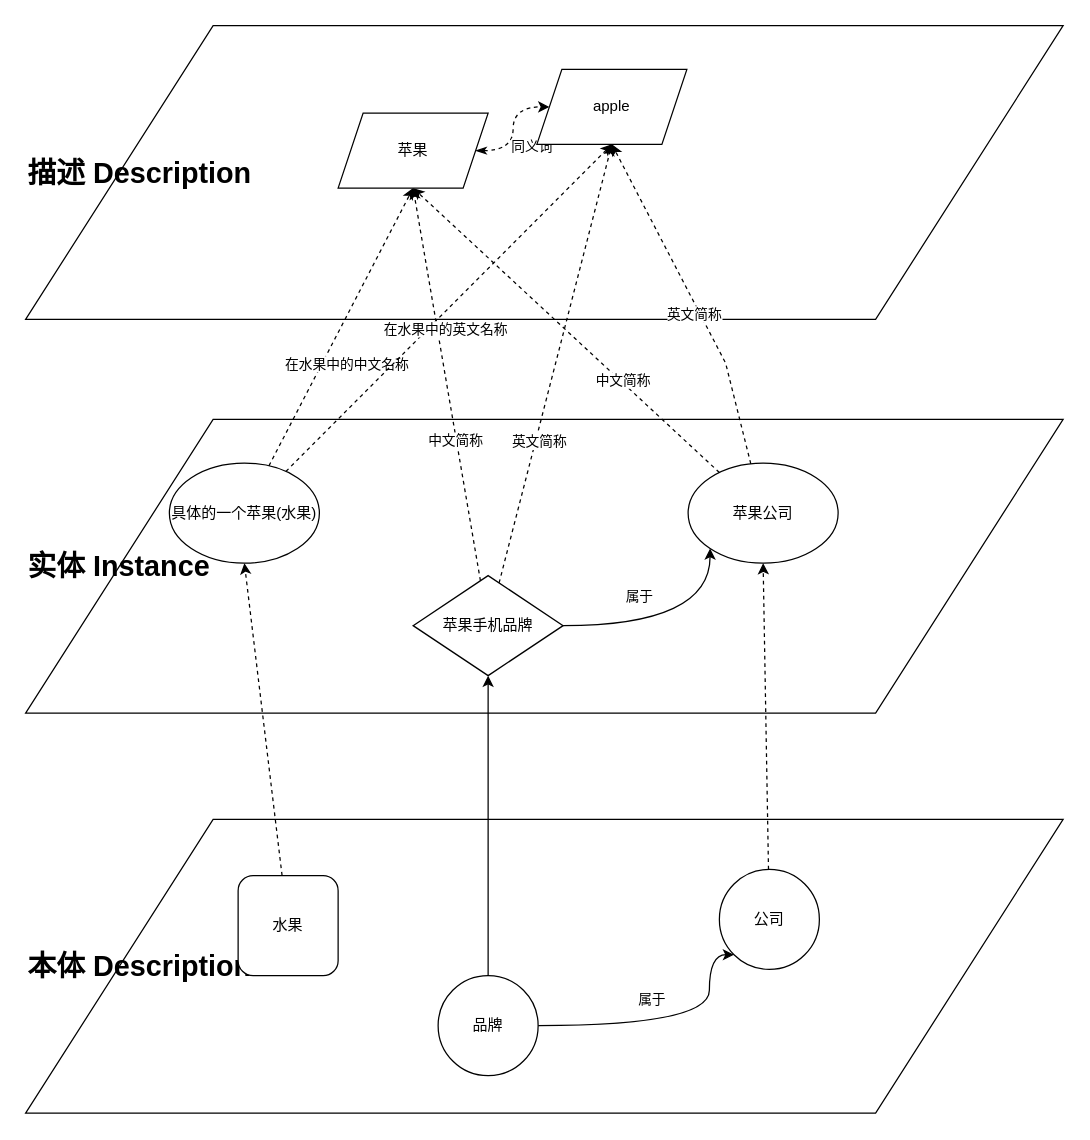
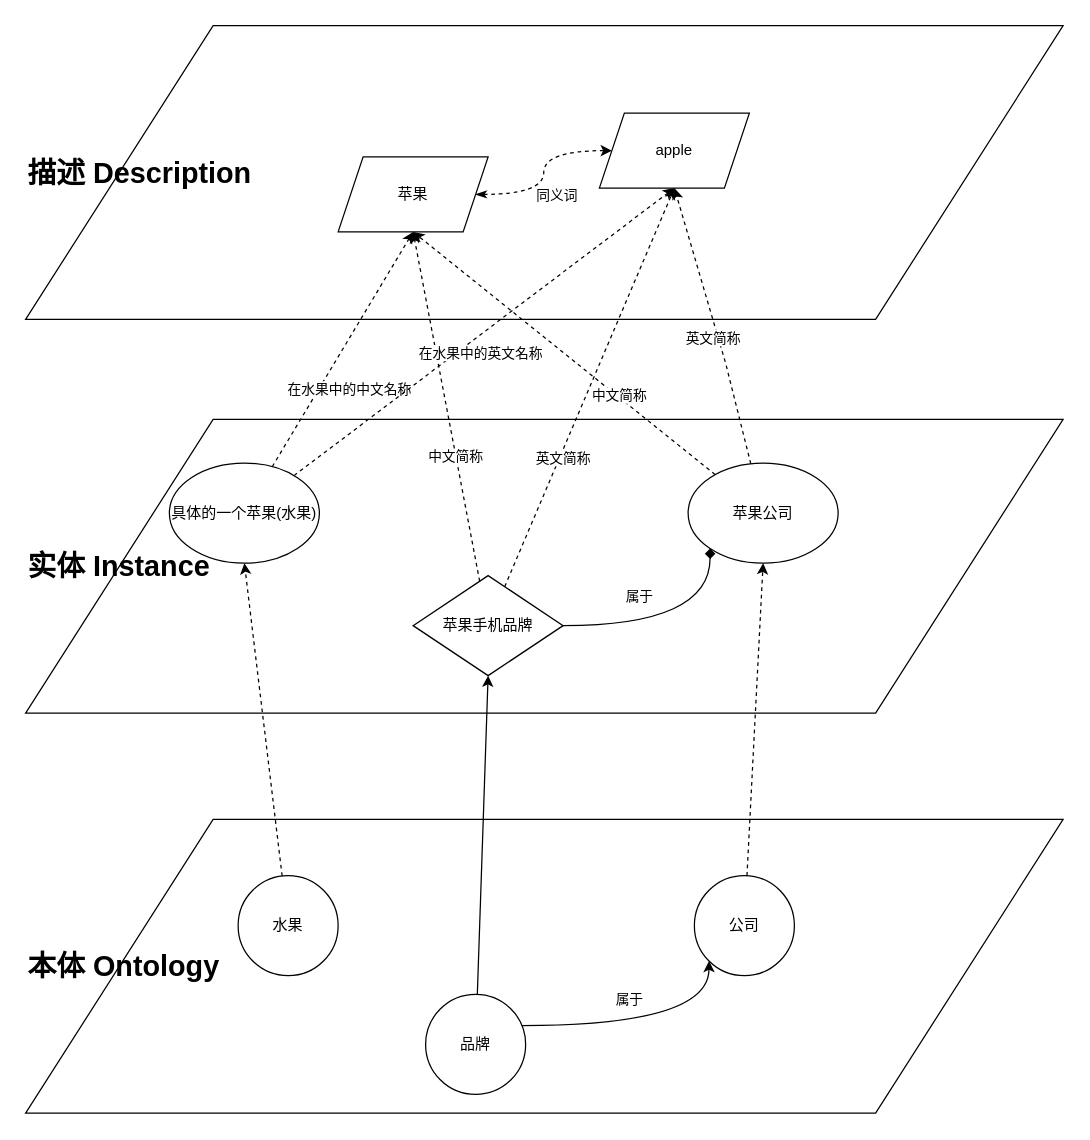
node "apple": moved (612, 107) -> (674, 151)
node "苹果": moved (413, 151) -> (413, 194)
edge "苹果手机品牌" -> "苹果公司": arrowhead classic -> diamond
node "公司": moved (769, 919) -> (744, 926)
node "水果": shape rounded rectangle -> ellipse
node "本体 Description": label "本体 Description" -> "本体 Ontology"
node "品牌": moved (488, 1026) -> (476, 1044)
